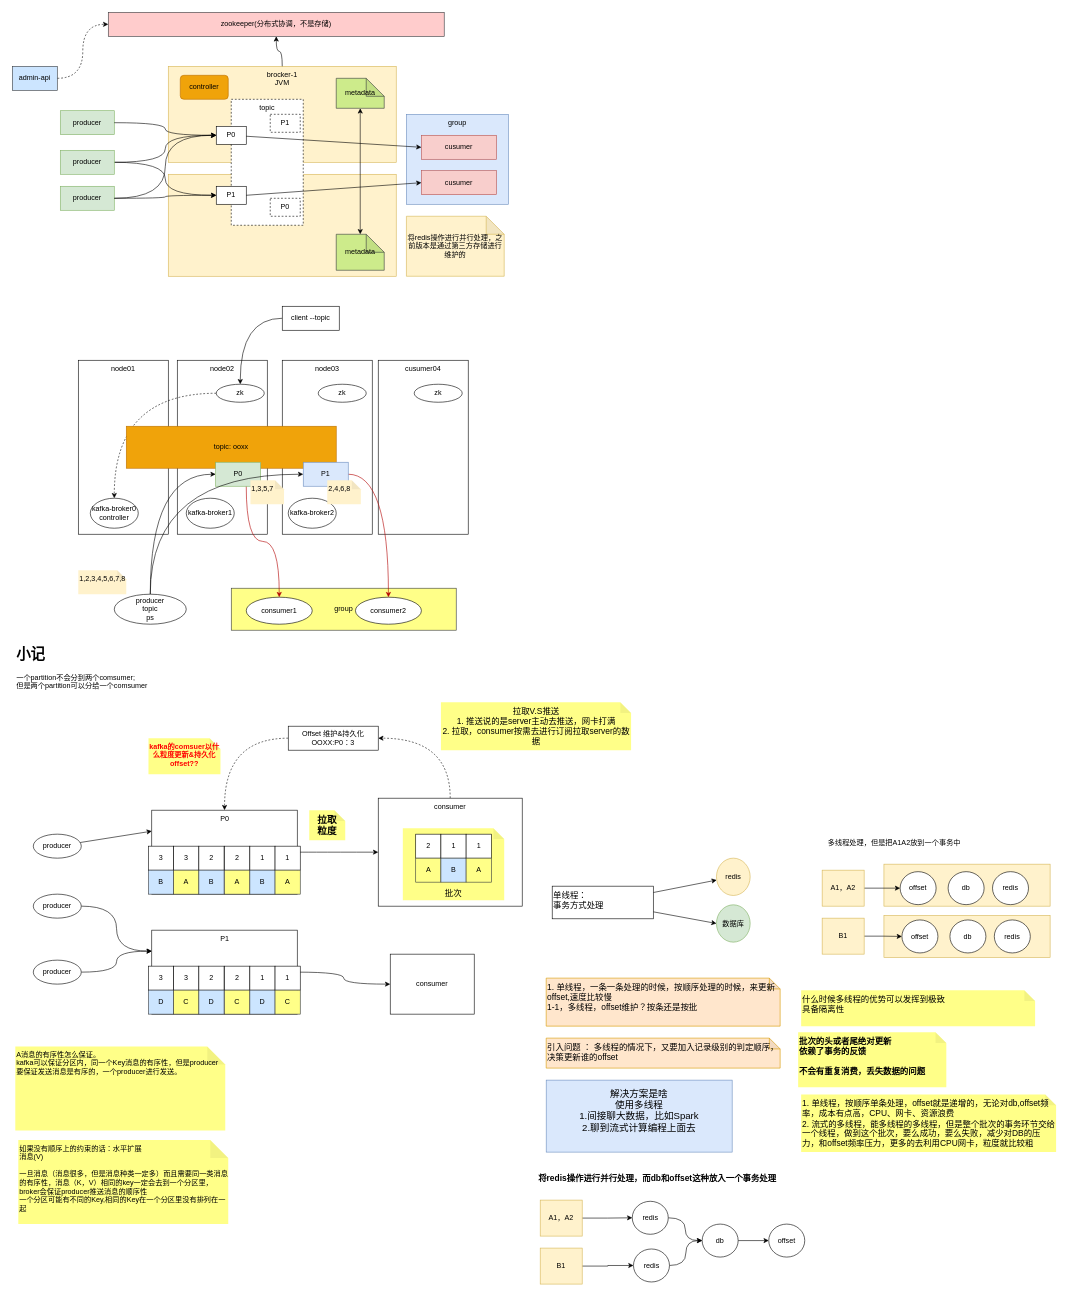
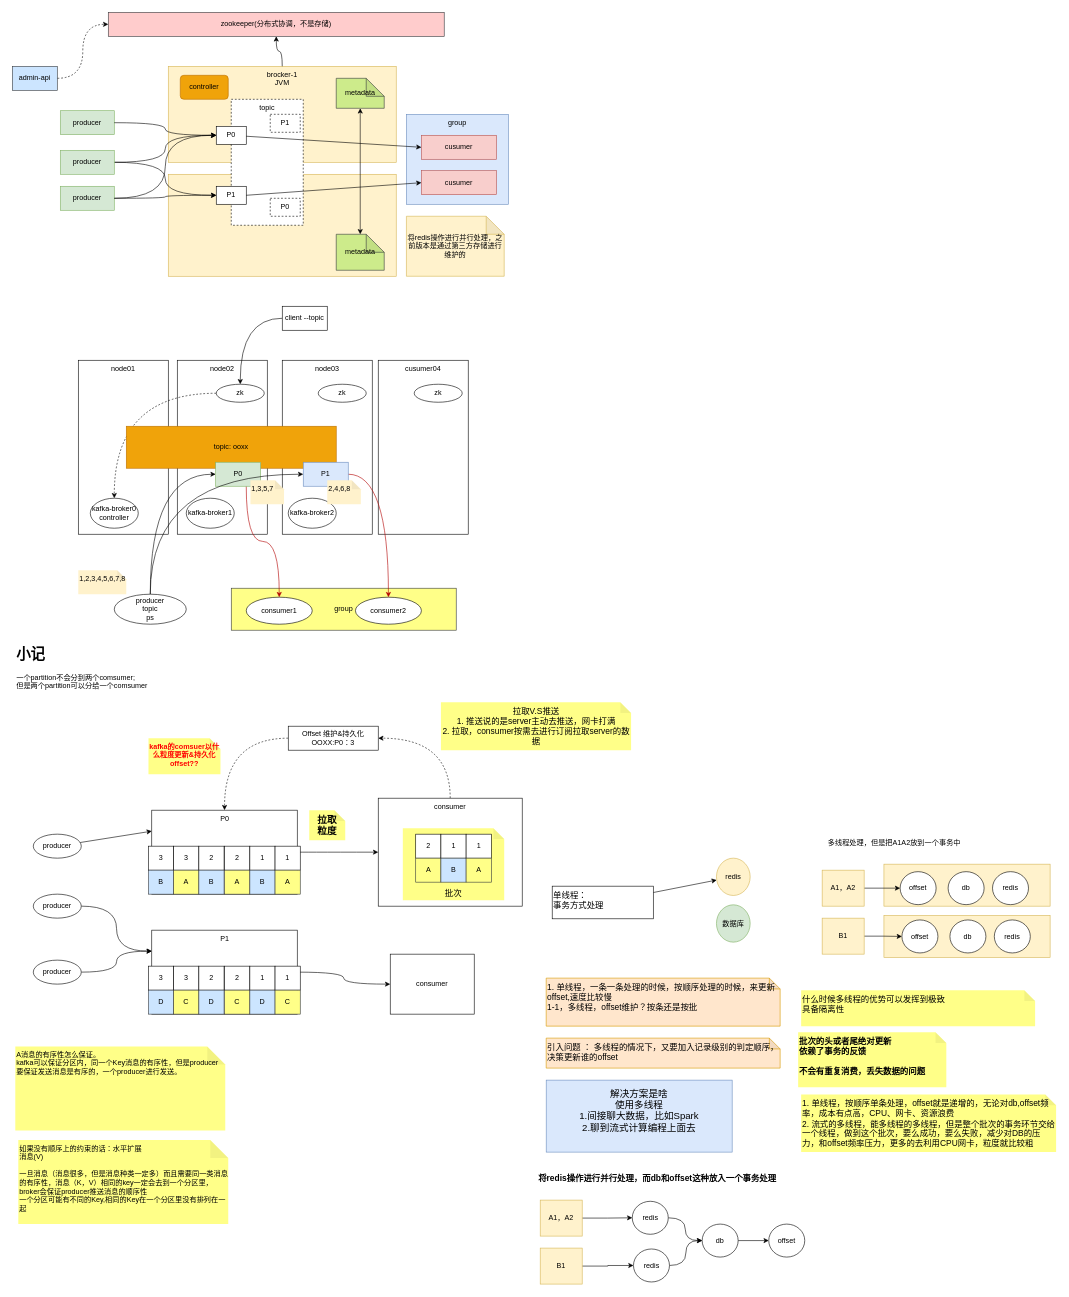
node "client --topic": size 57x24 -> 45x24
edge "单线程： 事务方式处理" -> "数据库": removed
